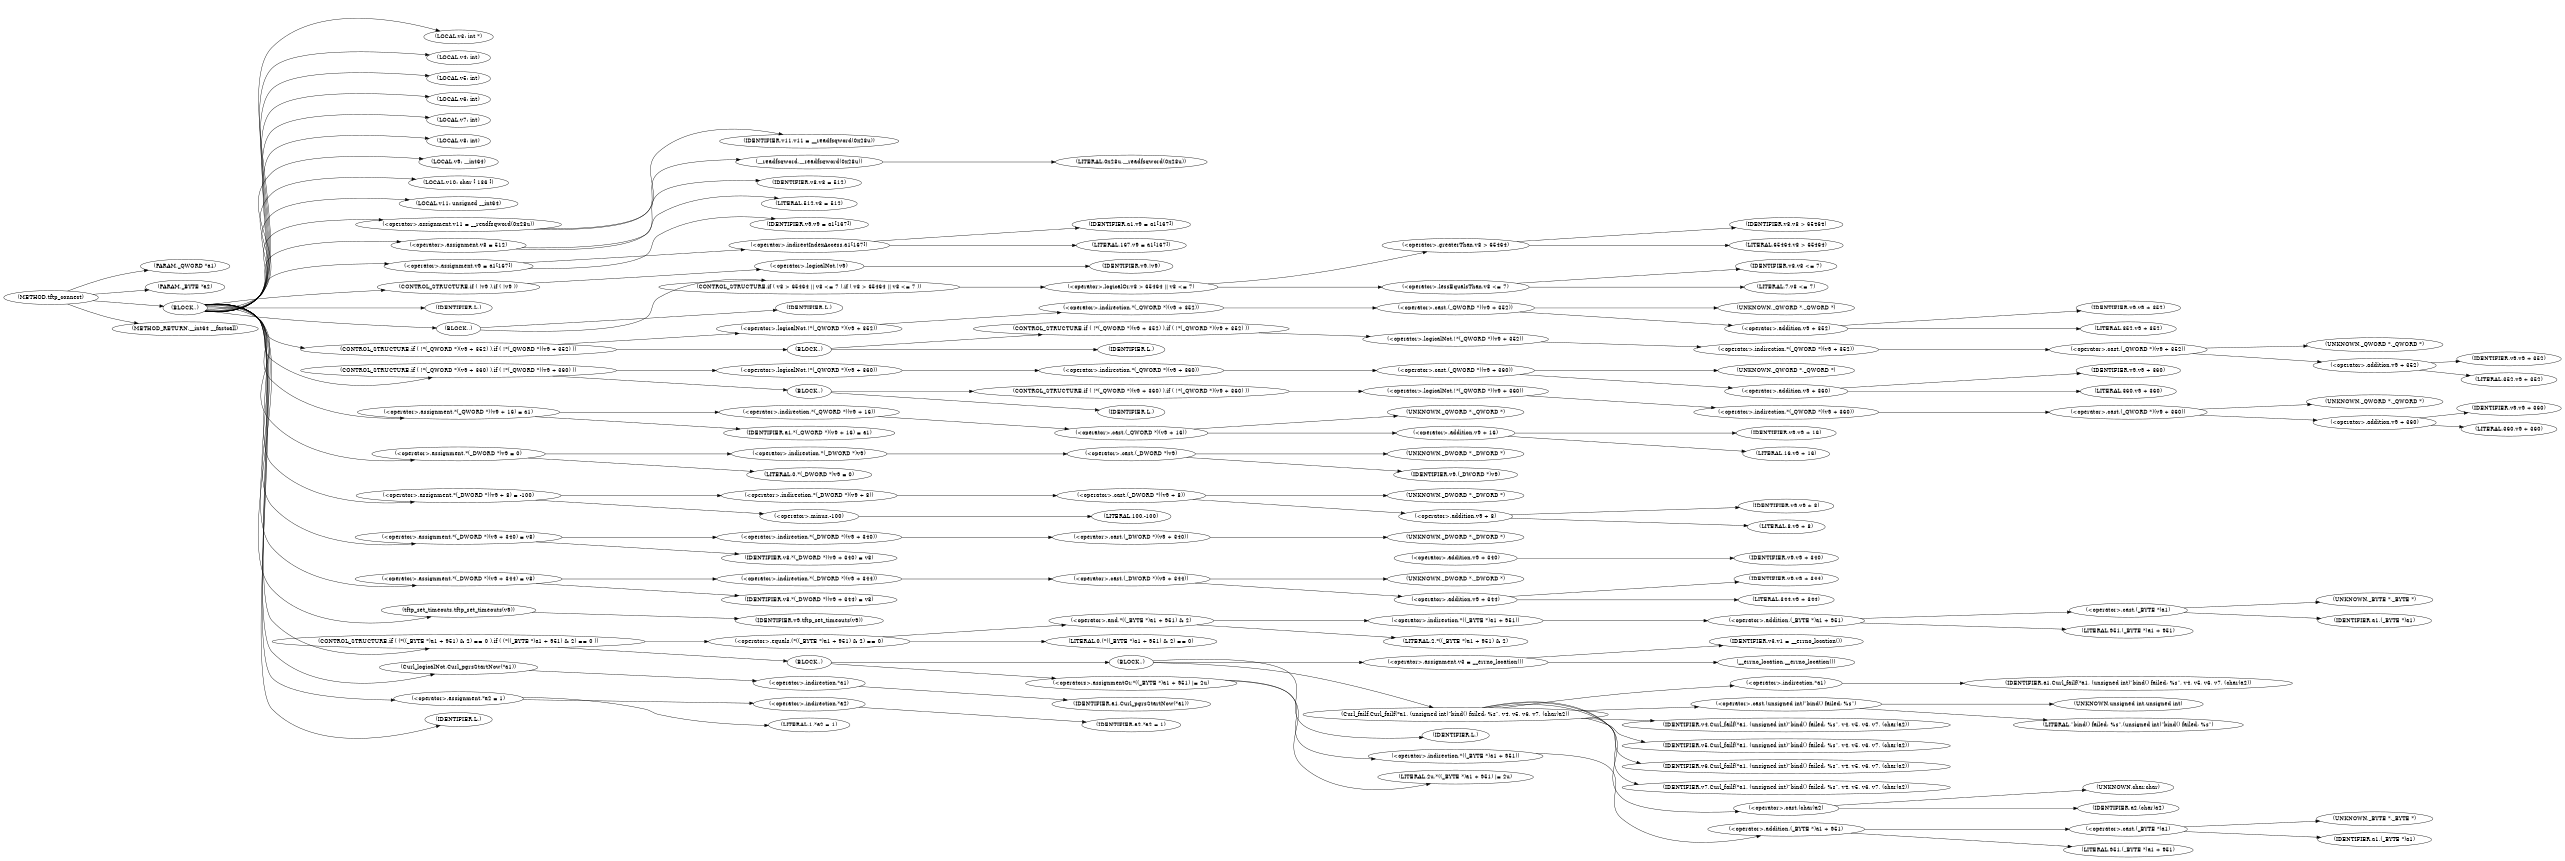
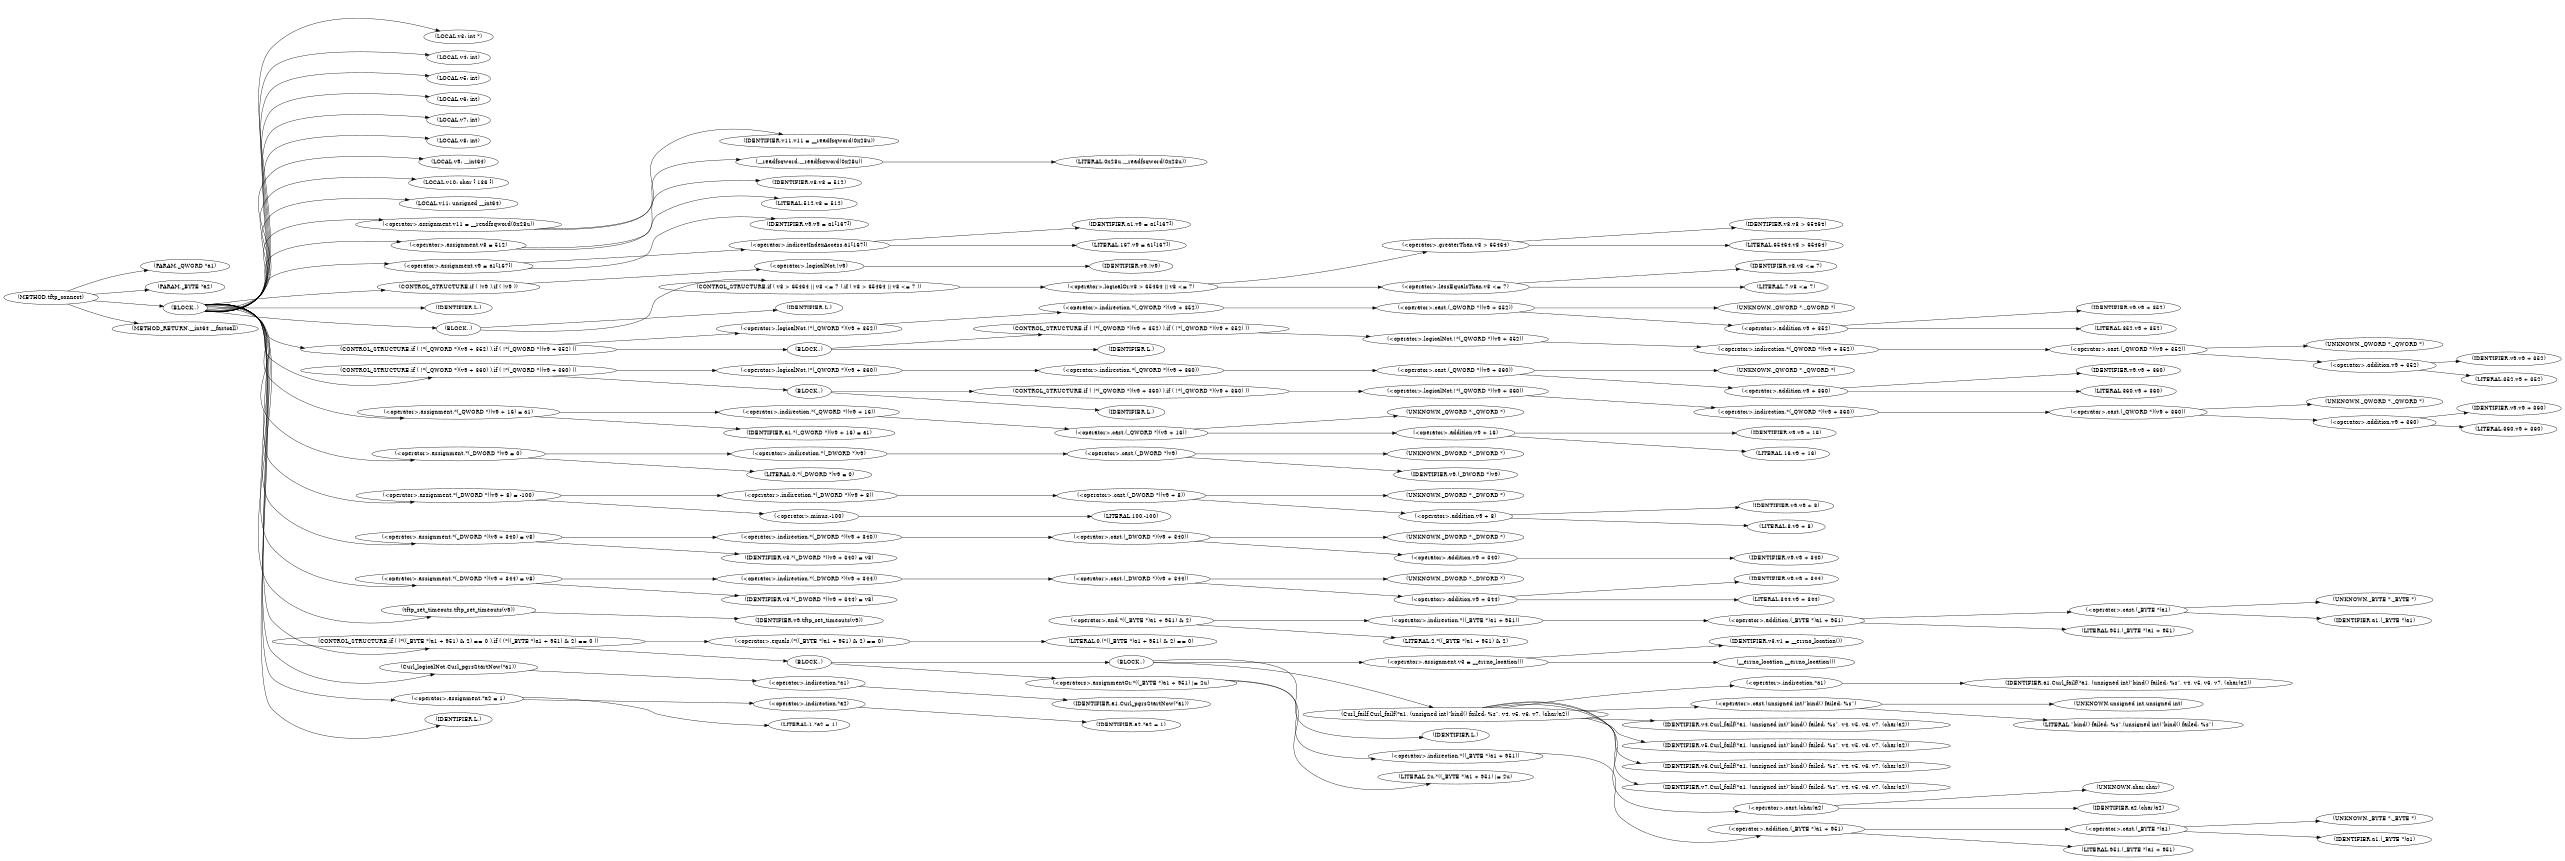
edge "(<operator>.cast,(_DWORD *)(v9 + 340))" -> "(<operator>.addition,v9 + 340)": added
edge "(<operator>.equals,(*((_BYTE *)a1 + 951) & 2) == 0)" -> "(<operator>.and,*((_BYTE *)a1 + 951) & 2)": removed
